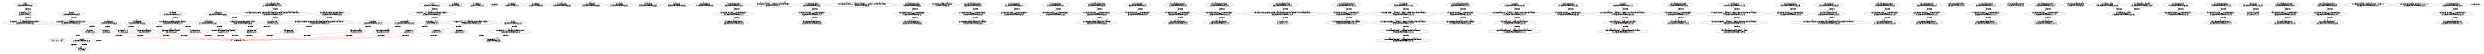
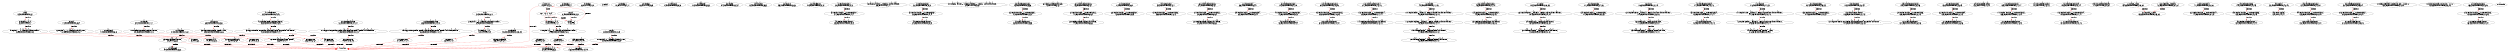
node "146_ _approve 1178-totalSupply_definition-147-152": label "146_ _approve 1178-totalSupply_definition-147-152" -> "146_ _approve 1178-function_definition-147-152"
node "91_ transferFrom 673-function_definition-92-96": added
node "182_ _mapping = symbol; 1463-expression_statement-183-183": label "182_ _mapping = symbol; 1463-expression_statement-183-183" -> "182_ _symbol = symbol; 1463-expression_statement-183-183"
node "16_ uint256 c = a * b; 111-new_variable-17-17": added
edge "64_ balanceOf 490-function_definition-65-67" -> "65_ return _balances[account]; 503-return-66-66": reversed
edge "102_ return true; 799-return-103-103" -> "86_ return true; 653-return-87-87": now "102_ return true; 799-return-103-103" -> "0_ exit_node"
edge "188_ name 1488-function_definition-189-191" -> "189_ return _name; 1497-return-190-190": reversed
edge "111_ return true; 874-return-111-111" -> "0_ exit_node": added, label "return_exit"
